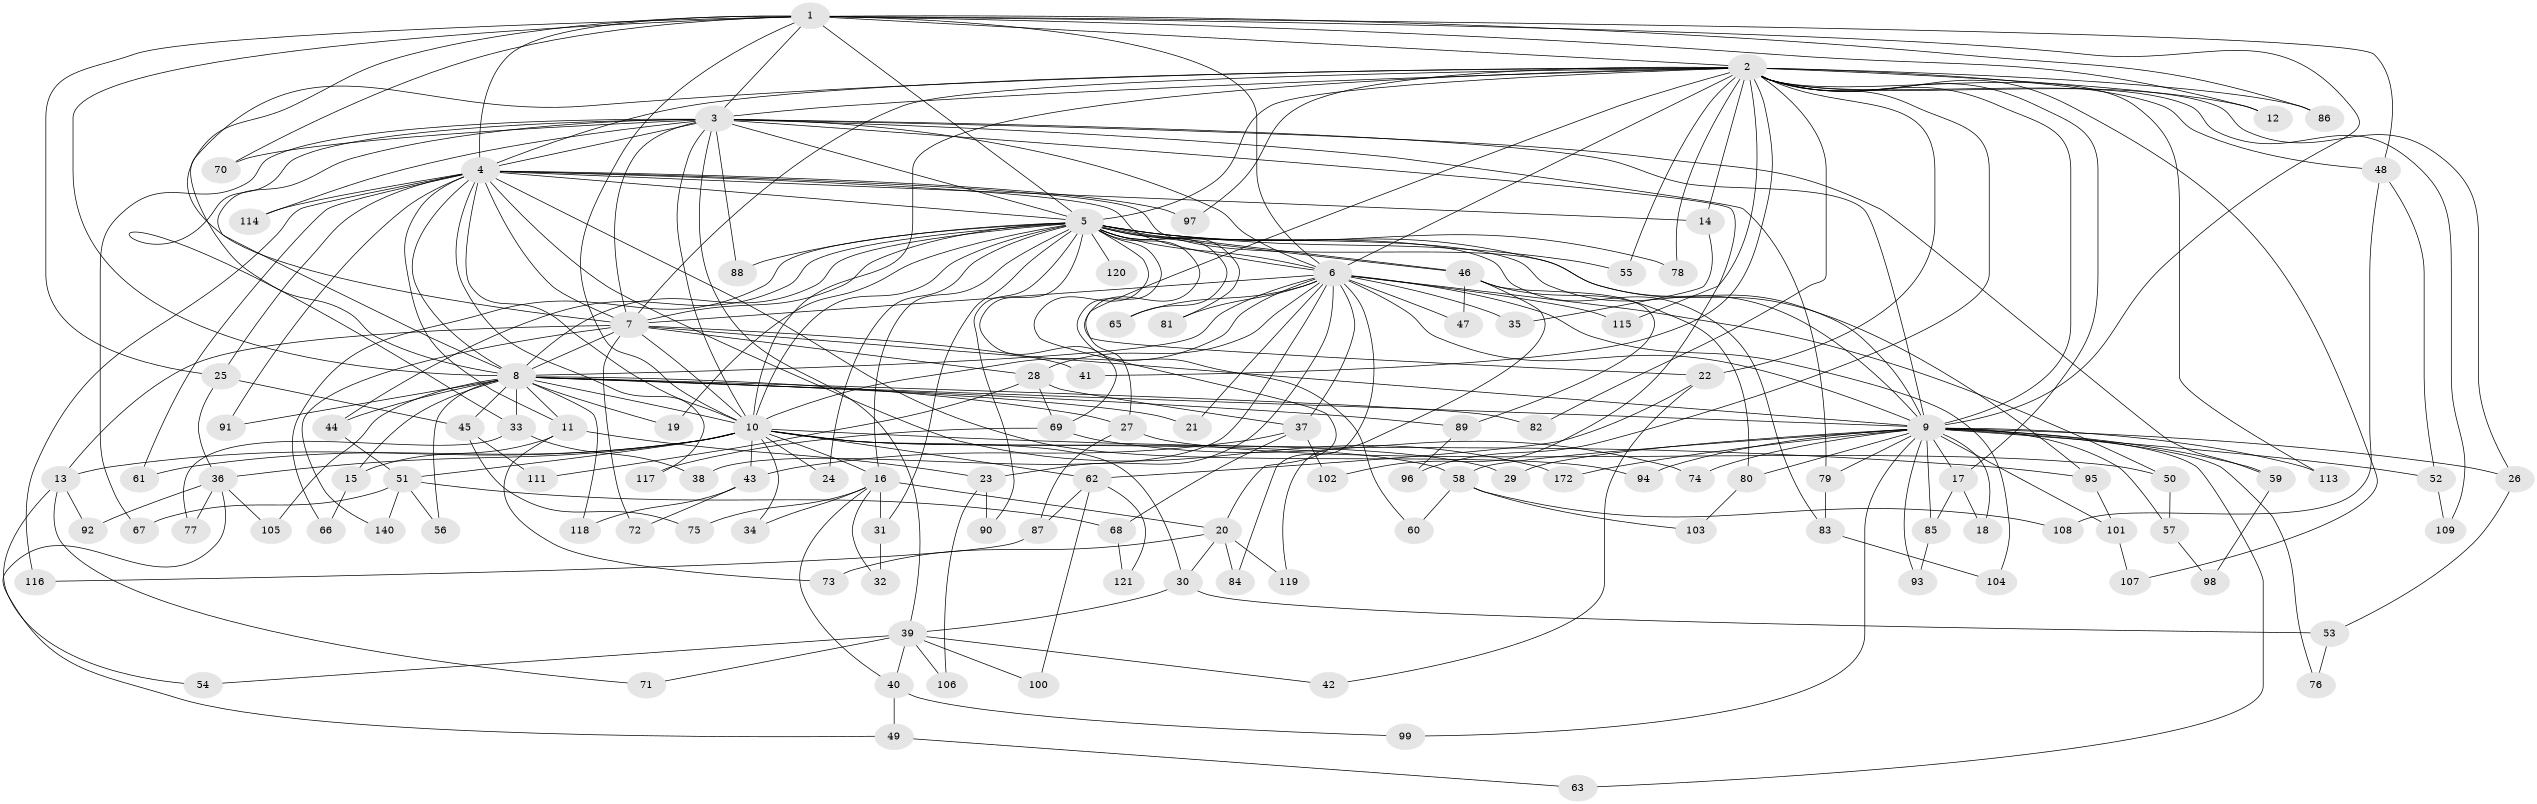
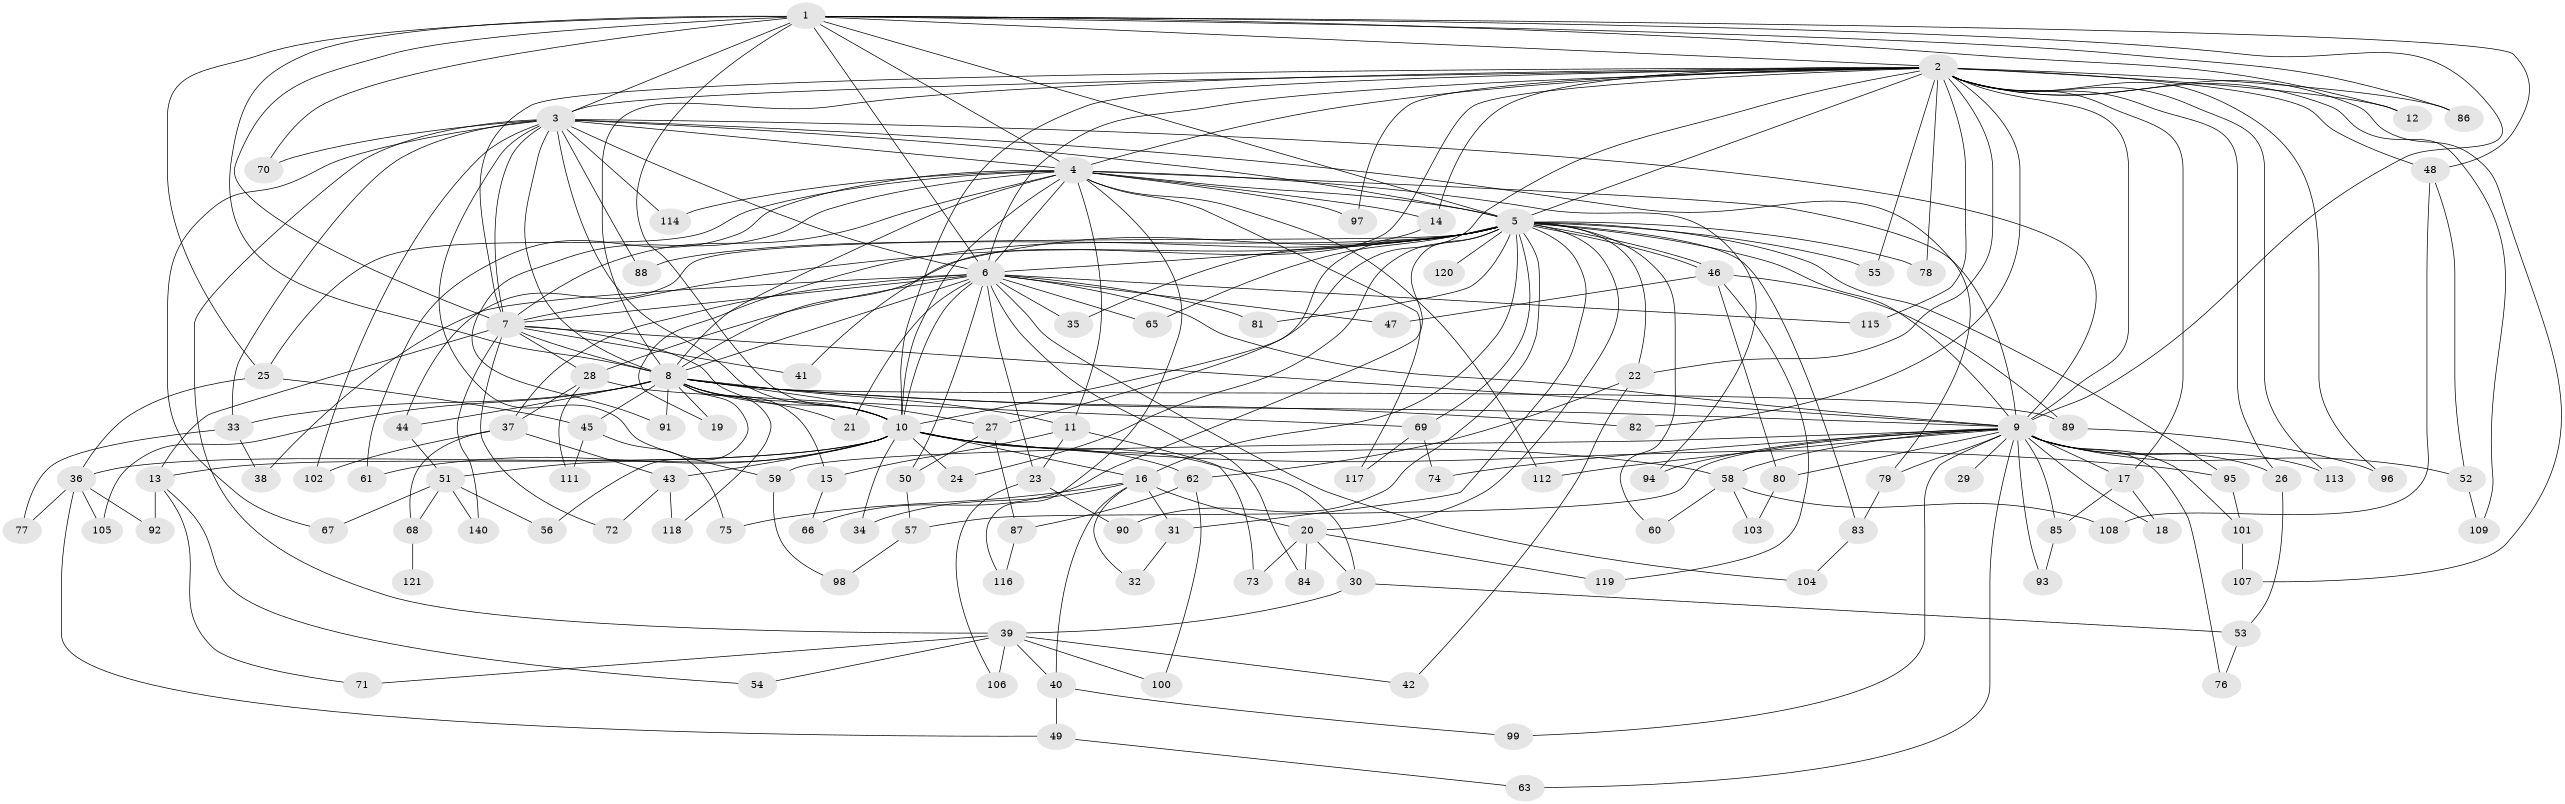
edge "10" -- "29": removed
node "172": label "172" -> "112"
edge "62" -- "121": removed
